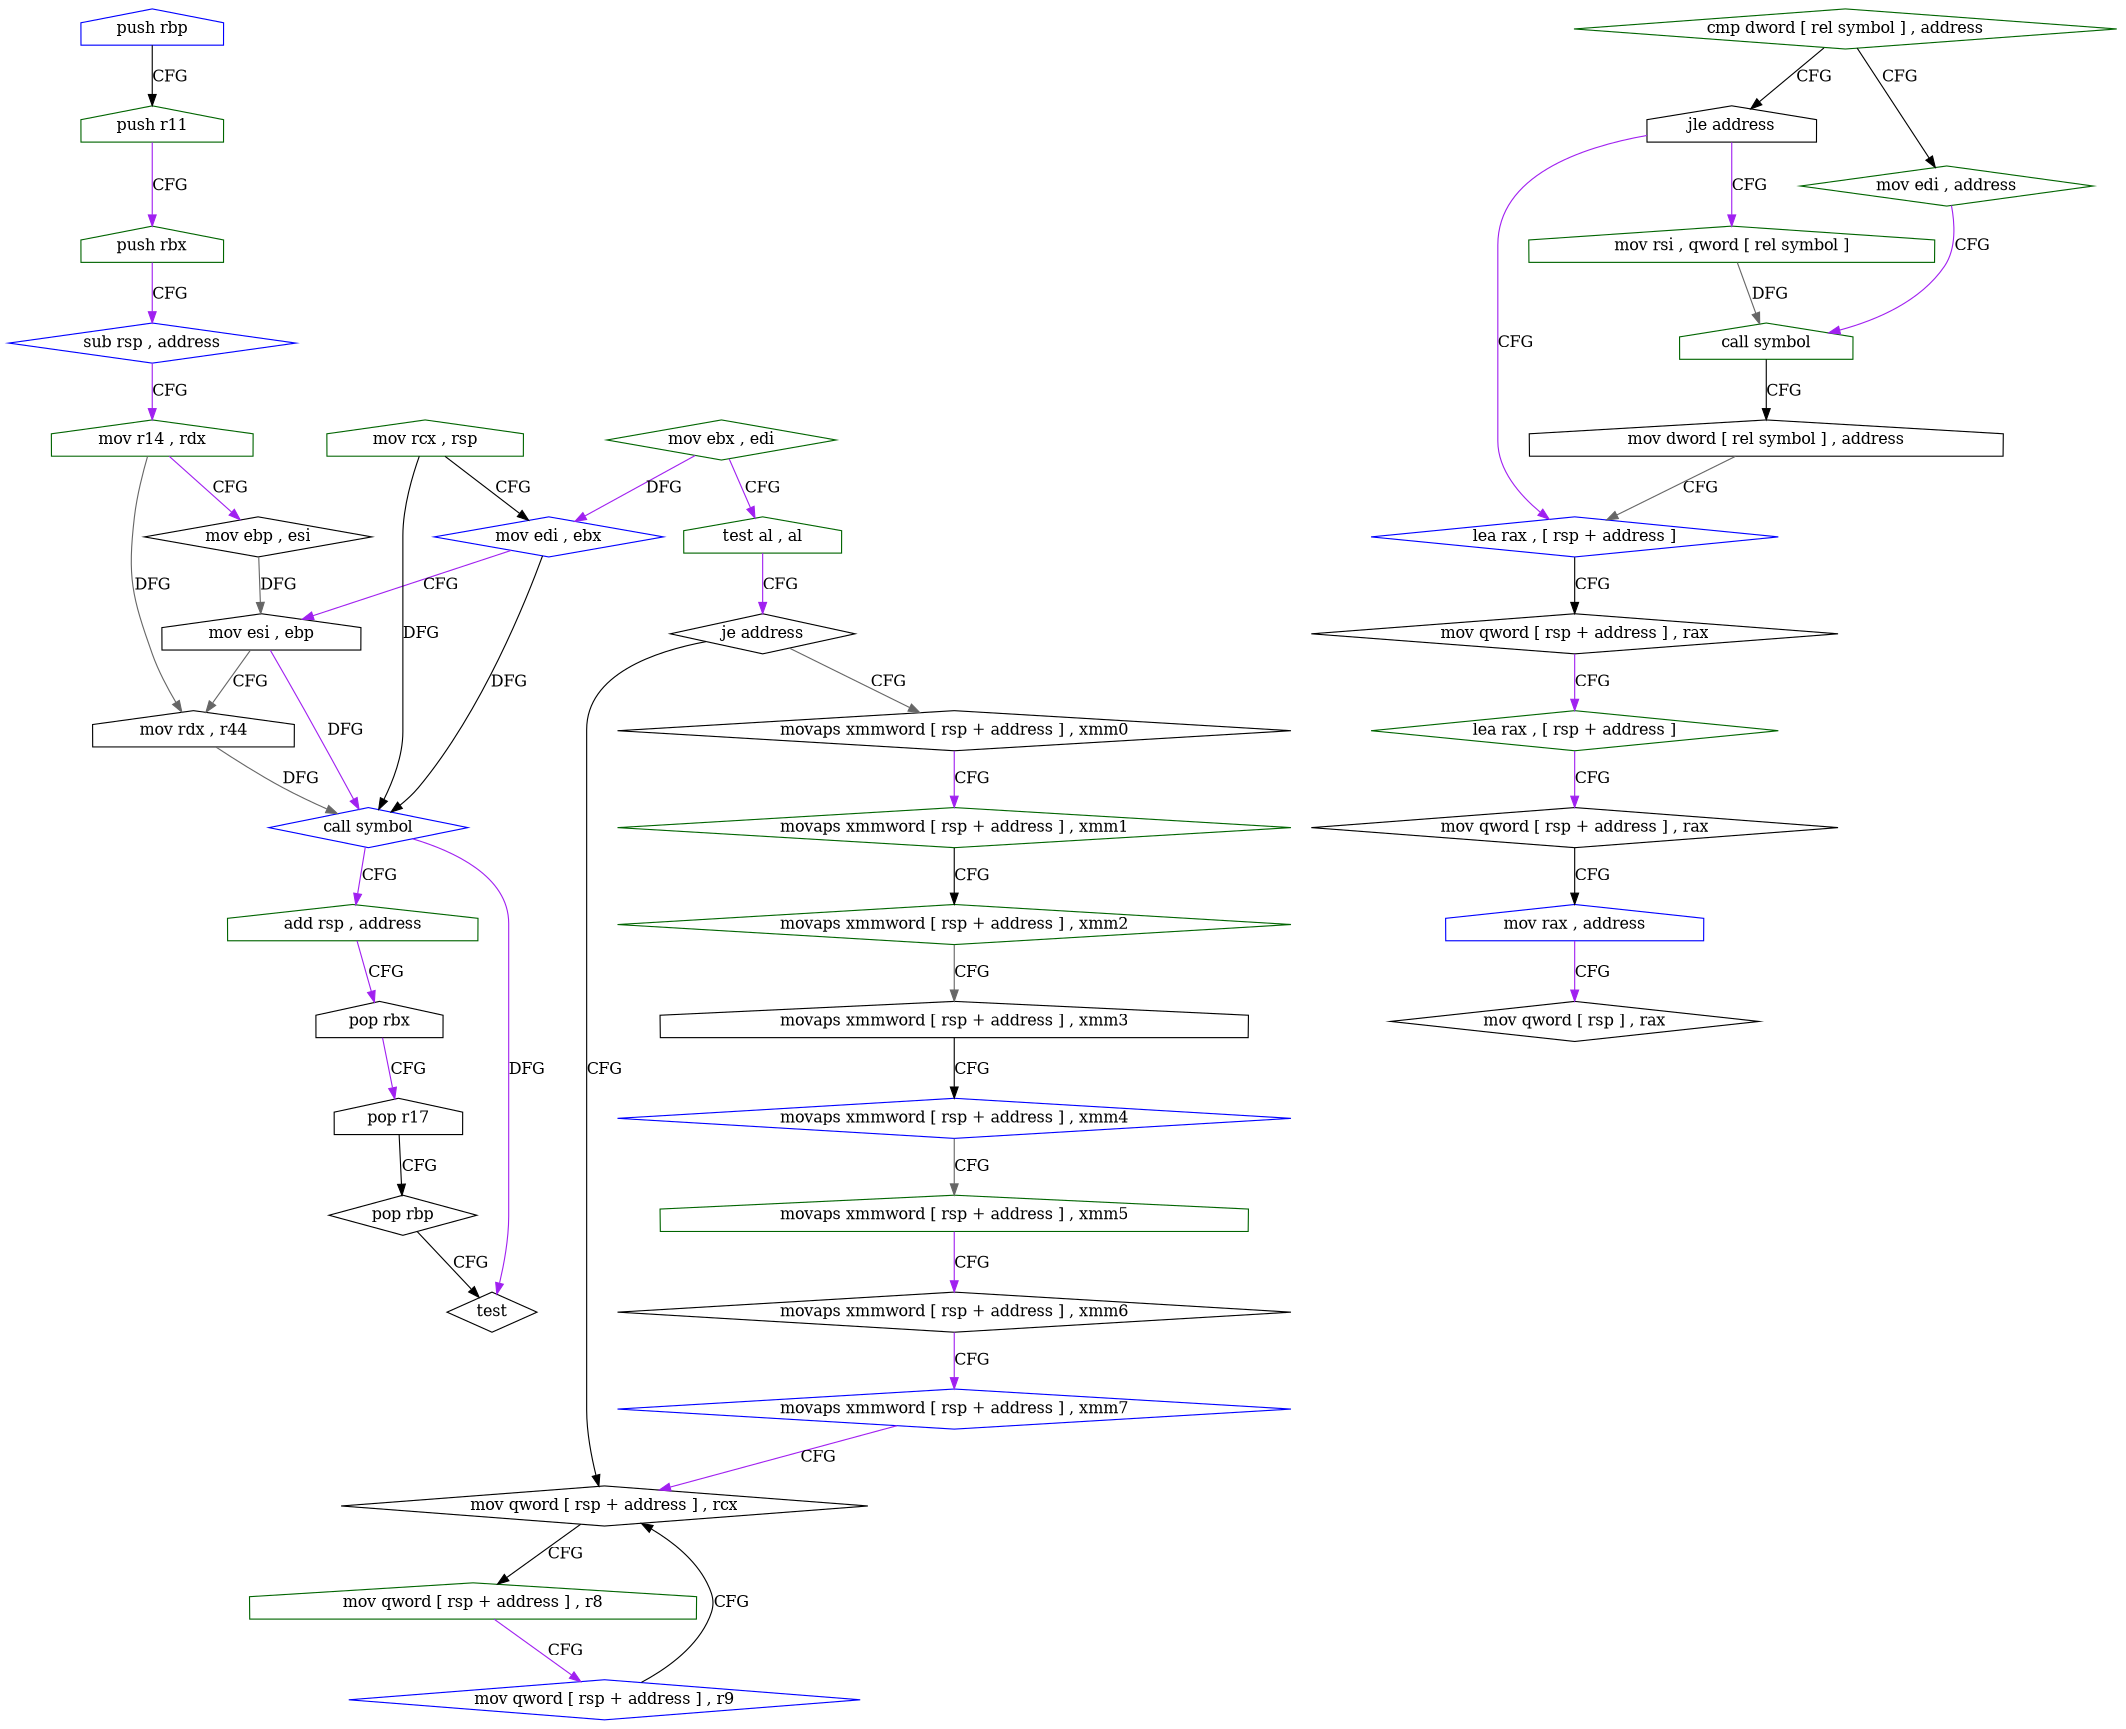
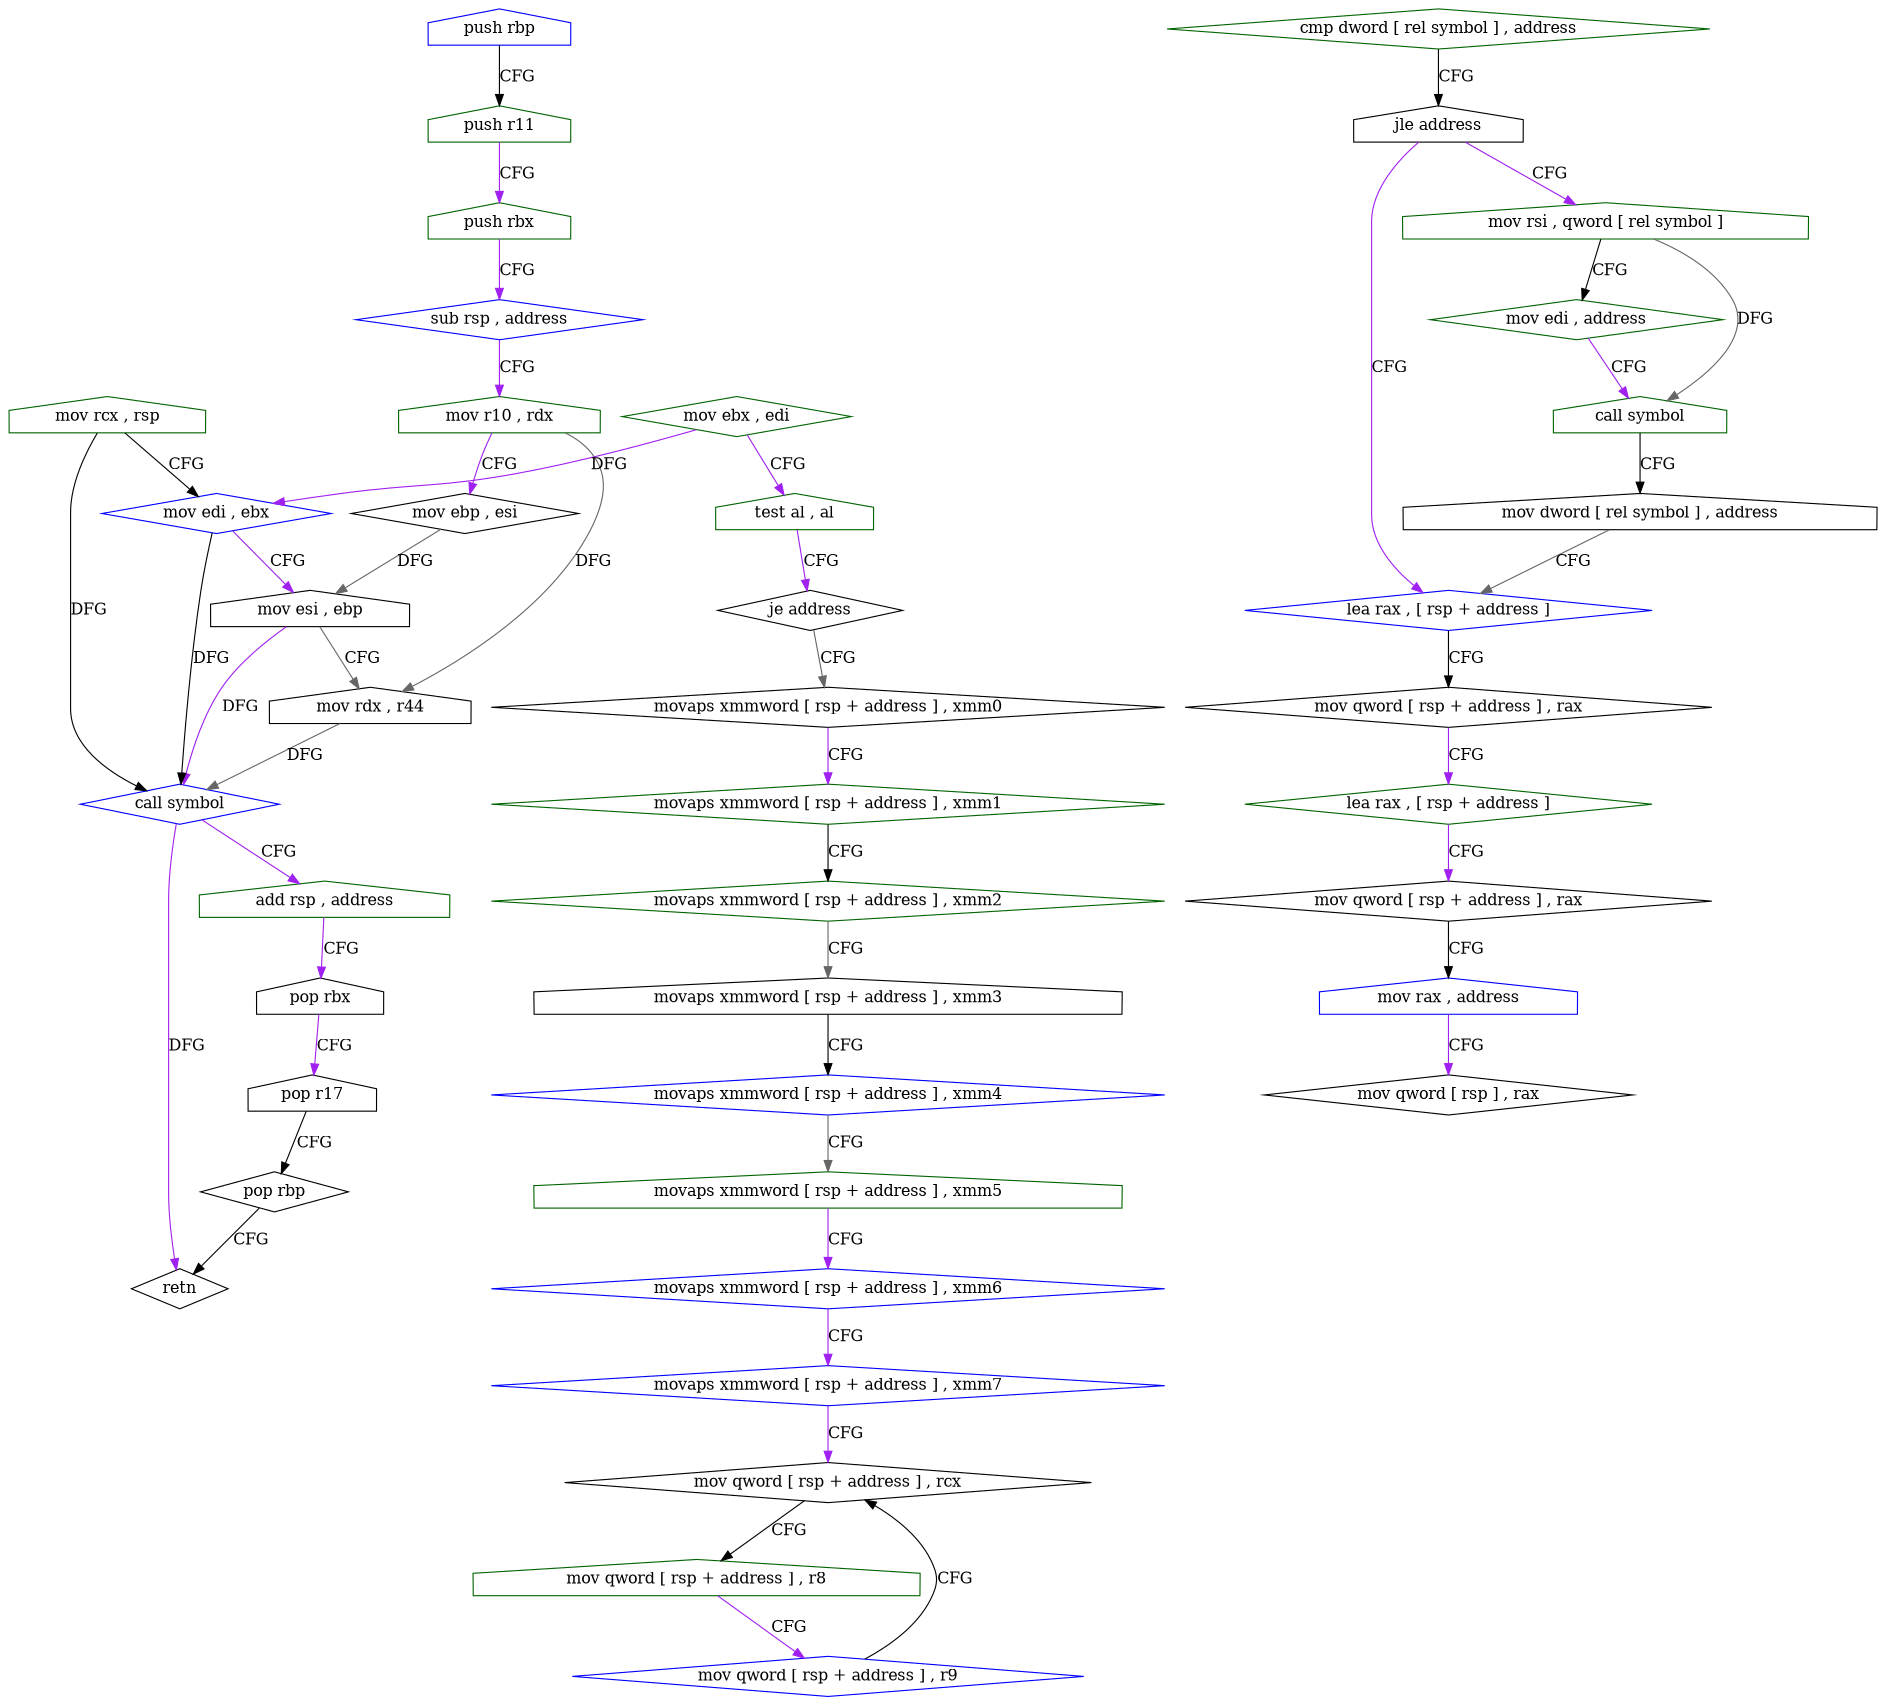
edge "cmp dword [ rel symbol ] , address" -> "mov edi , address": now "mov rsi , qword [ rel symbol ]" -> "mov edi , address"
node "mov r14 , rdx": label "mov r14 , rdx" -> "mov r10 , rdx"
edge "je address" -> "mov qword [ rsp + address ] , rcx": removed, label "CFG"
node "test": label "test" -> "retn"
node "movaps xmmword [ rsp + address ] , xmm6": color black -> blue
